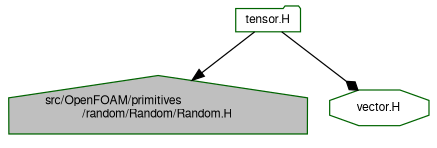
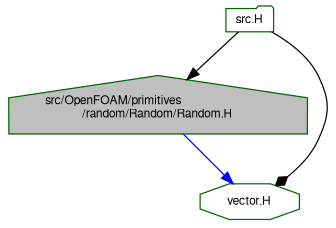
node "tensor.H": label "tensor.H" -> "src.H"
edge "src/OpenFOAM/primitives /random/Random/Random.H" -> "vector.H": added
